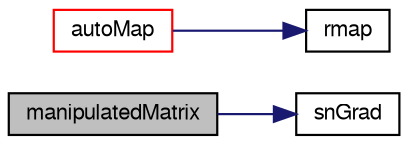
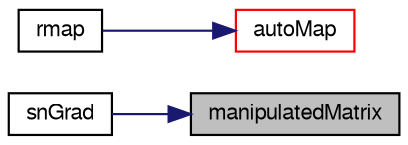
edge "autoMap" -> "rmap": reversed
edge "manipulatedMatrix" -> "snGrad": reversed
